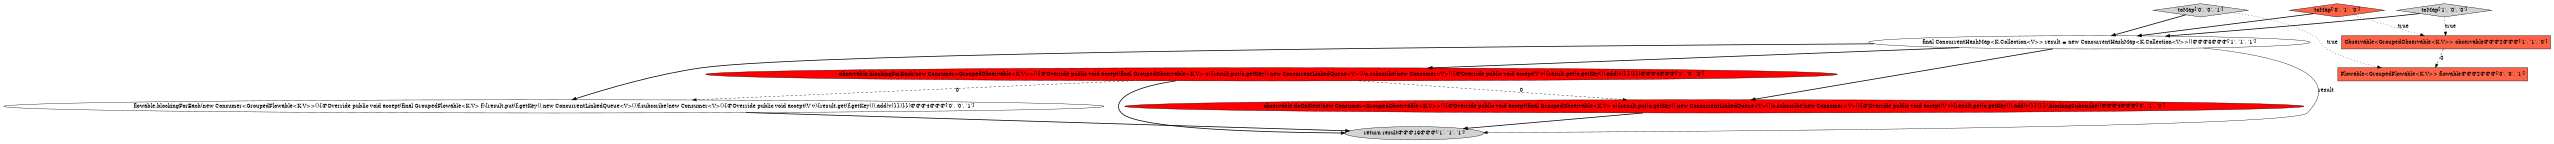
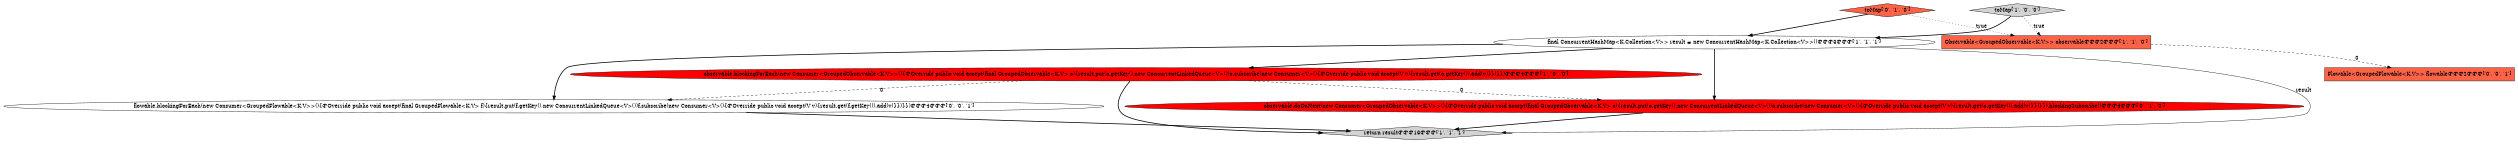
node "toMap['0', '0', '1']": removed
node "return result@@@16@@@['1', '1', '1']": shape ellipse -> diamond
